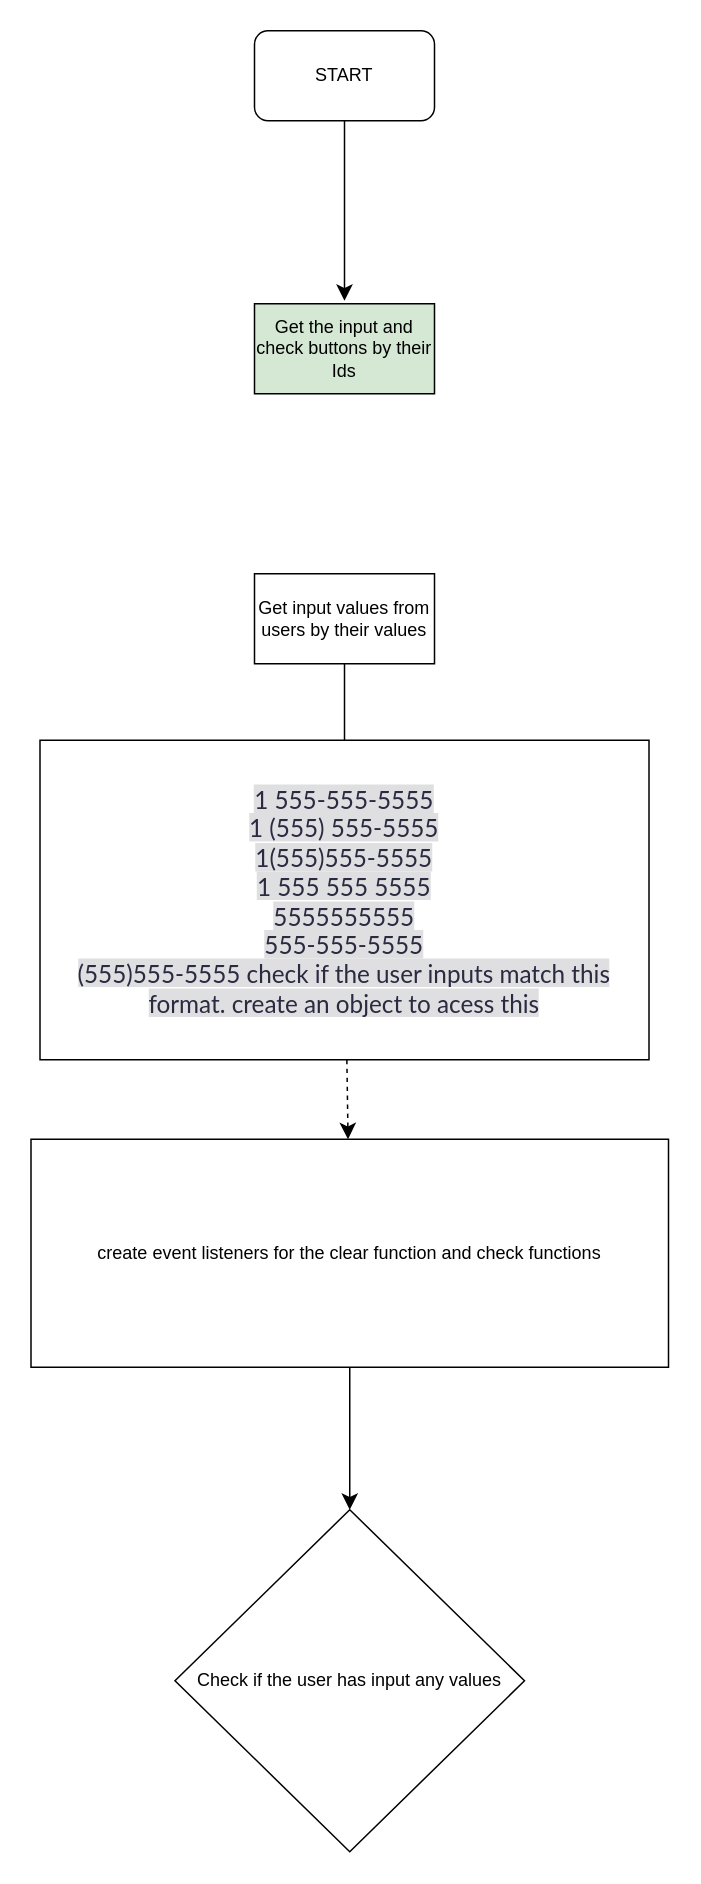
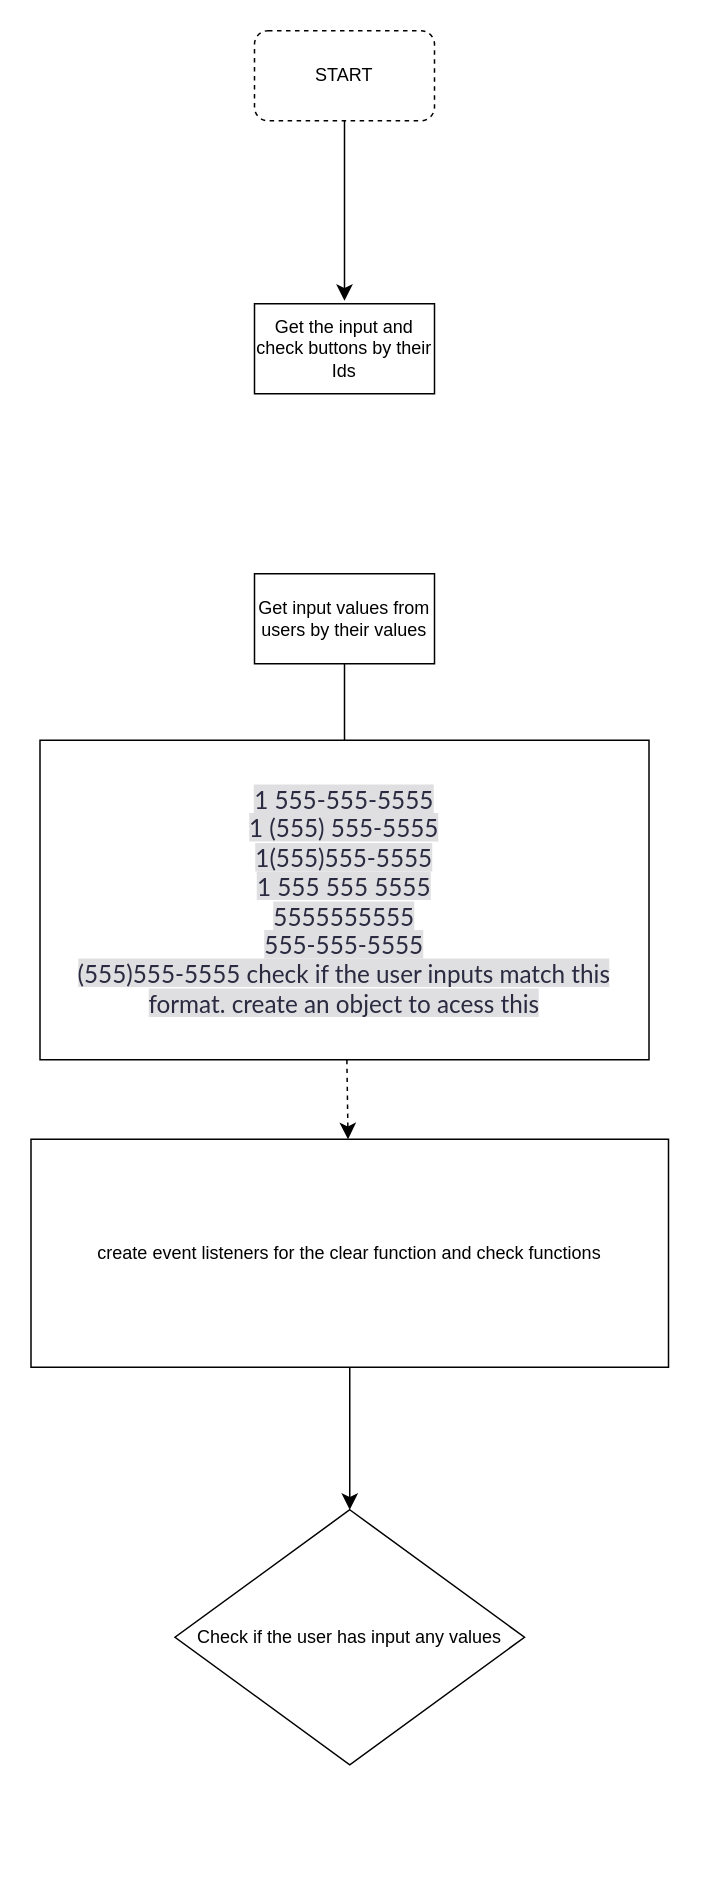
node "START": style solid -> dashed
node "Get the input and check buttons by their Ids": fillcolor #d5e8d4 -> #ffffff
node "Check if the user has input any values": size 350x342 -> 350x255
